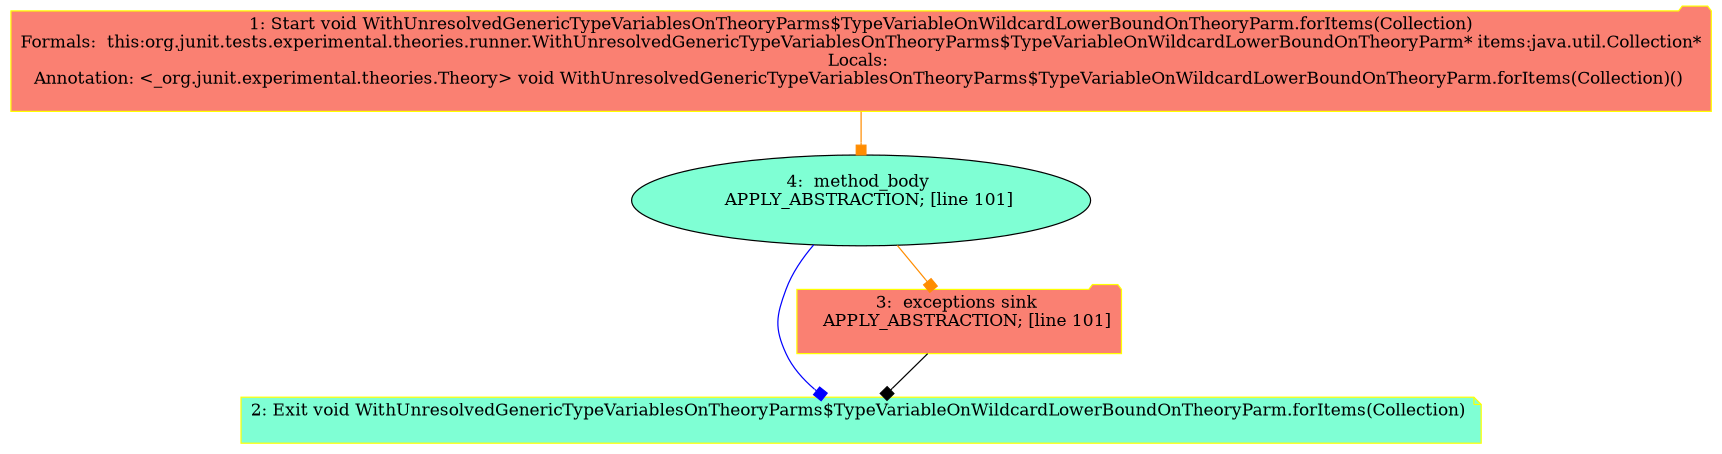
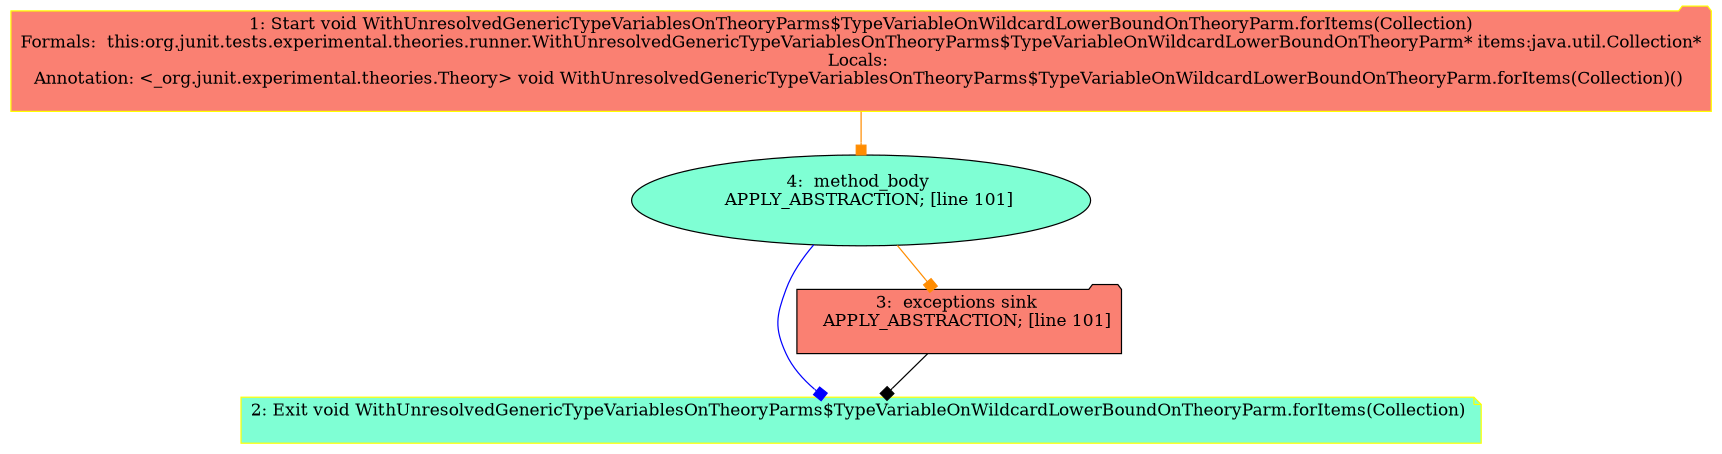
node "3:  exceptions sink APPLY_ABSTRACTION; [line 101]": color yellow -> black
